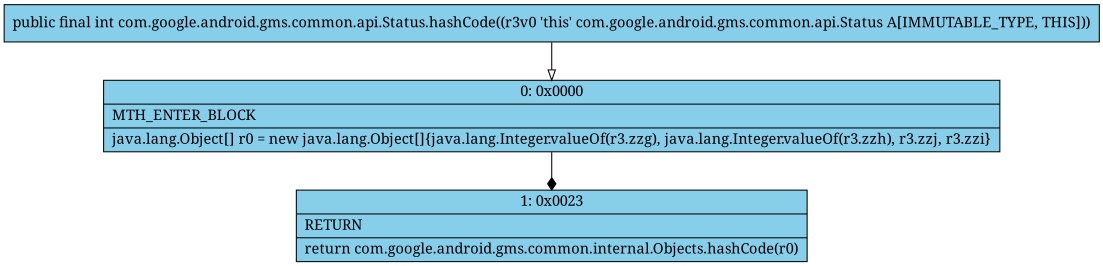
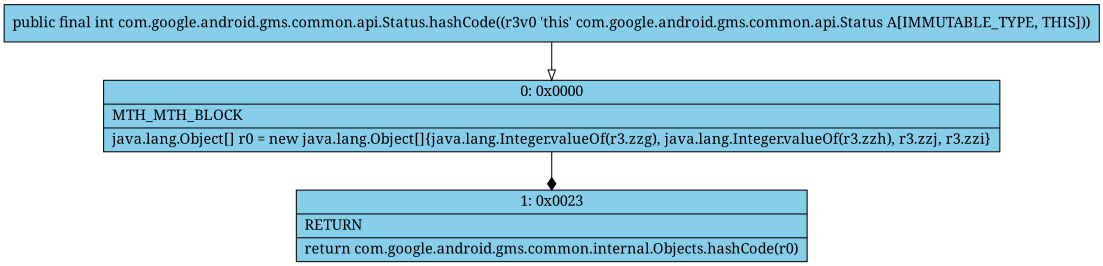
node "0: 0x0000": text "MTH_ENTER_BLOCK" -> "MTH_MTH_BLOCK"
